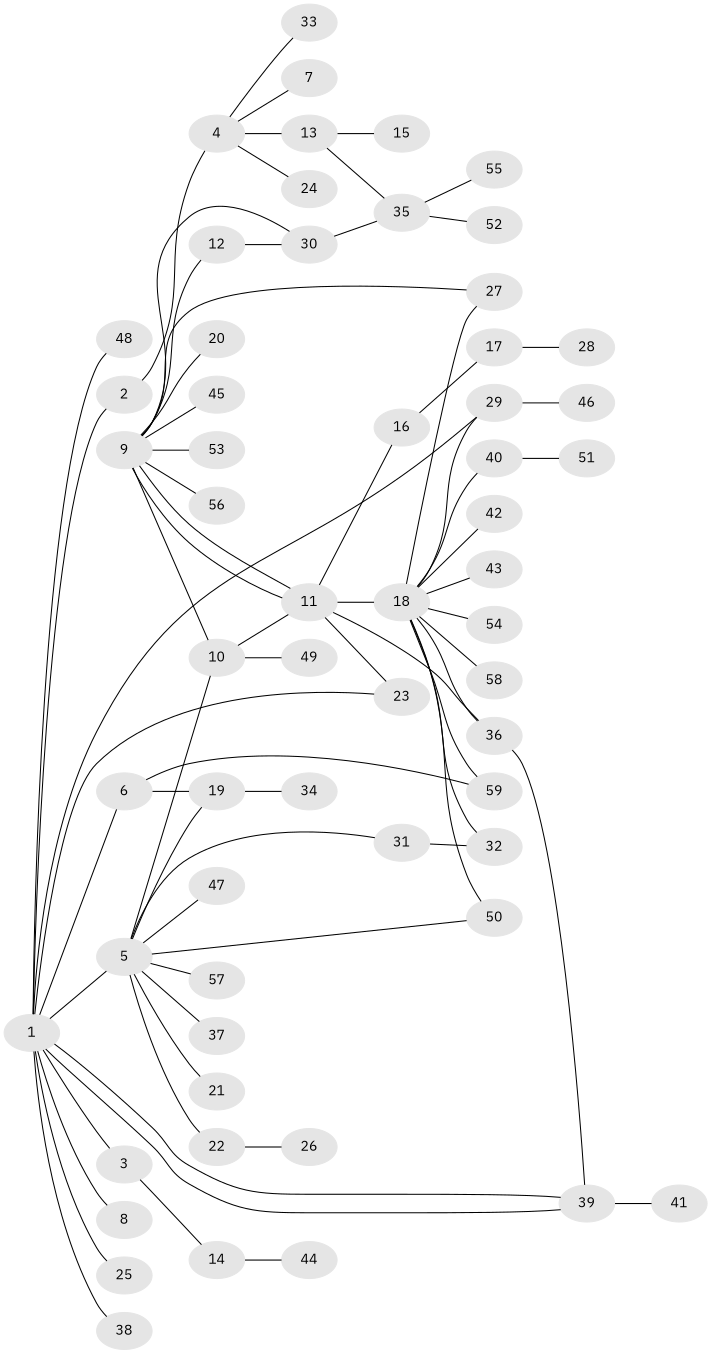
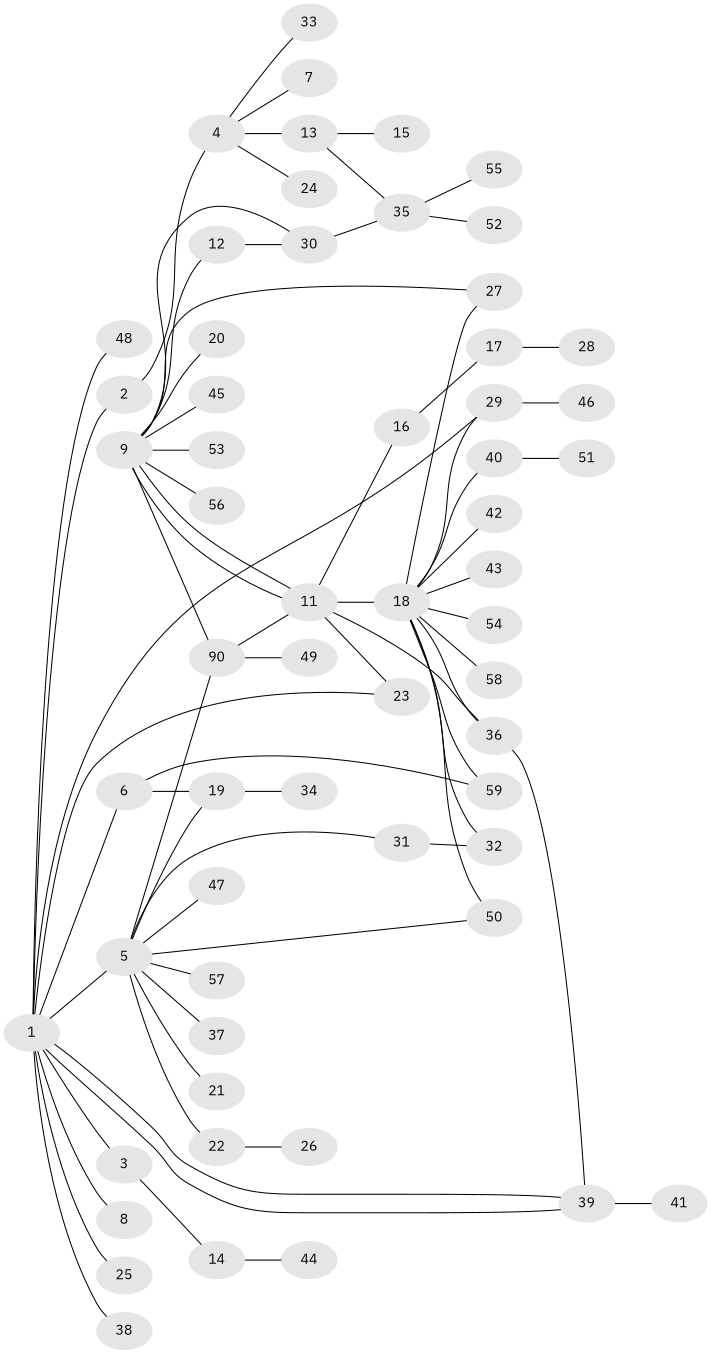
node "10": label "10" -> "90"
